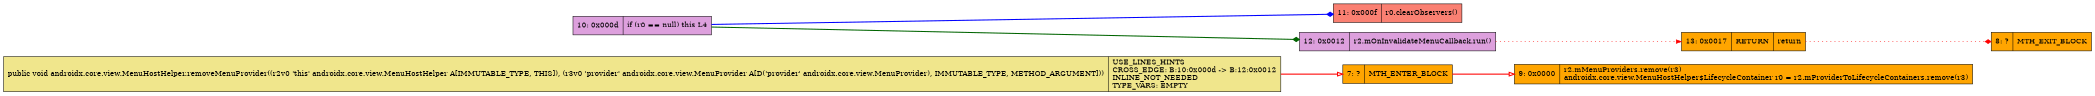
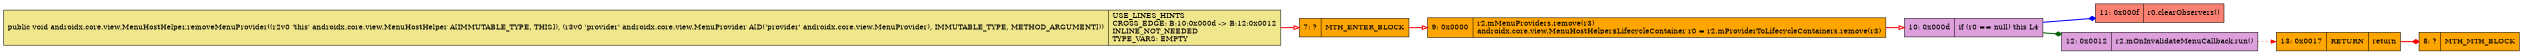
edge "9: 0x0000" -> "10: 0x000d": added
node "8: ?": text "MTH_EXIT_BLOCK" -> "MTH_MTH_BLOCK"
edge "13: 0x0017" -> "8: ?": style dotted -> bold
